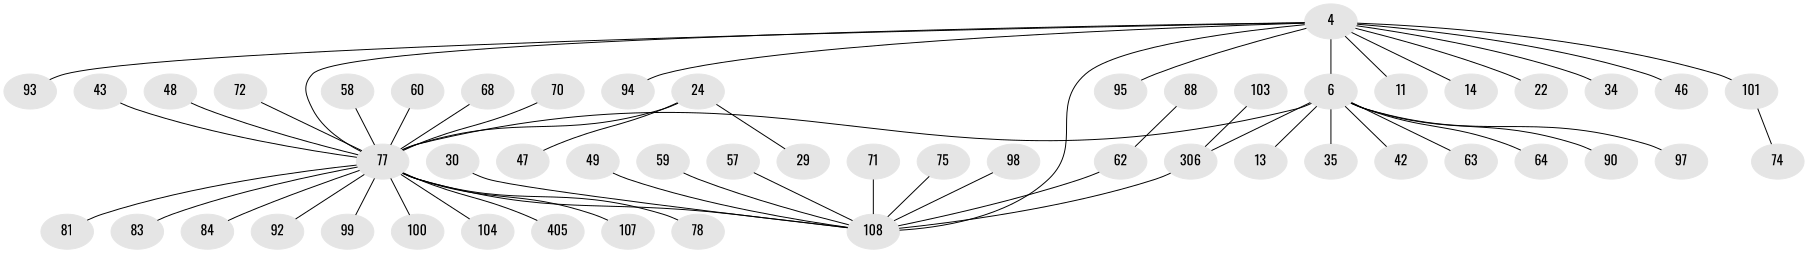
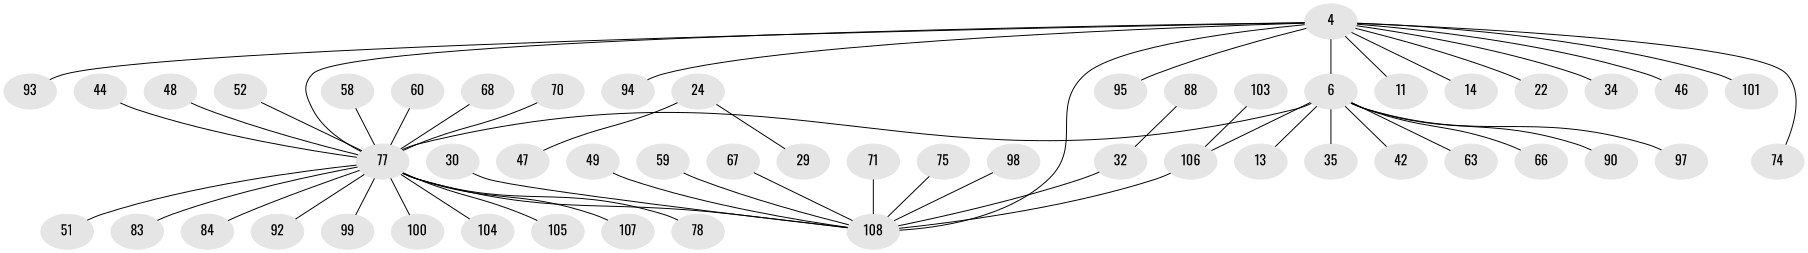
node "43": label "43" -> "44"
node "72": label "72" -> "52"
edge "24" -- "77": removed
edge "101" -- "74": now "4" -- "74"
node "57": label "57" -> "67"
node "62": label "62" -> "32"
node "306": label "306" -> "106"
node "64": label "64" -> "66"
node "81": label "81" -> "51"
node "405": label "405" -> "105"
